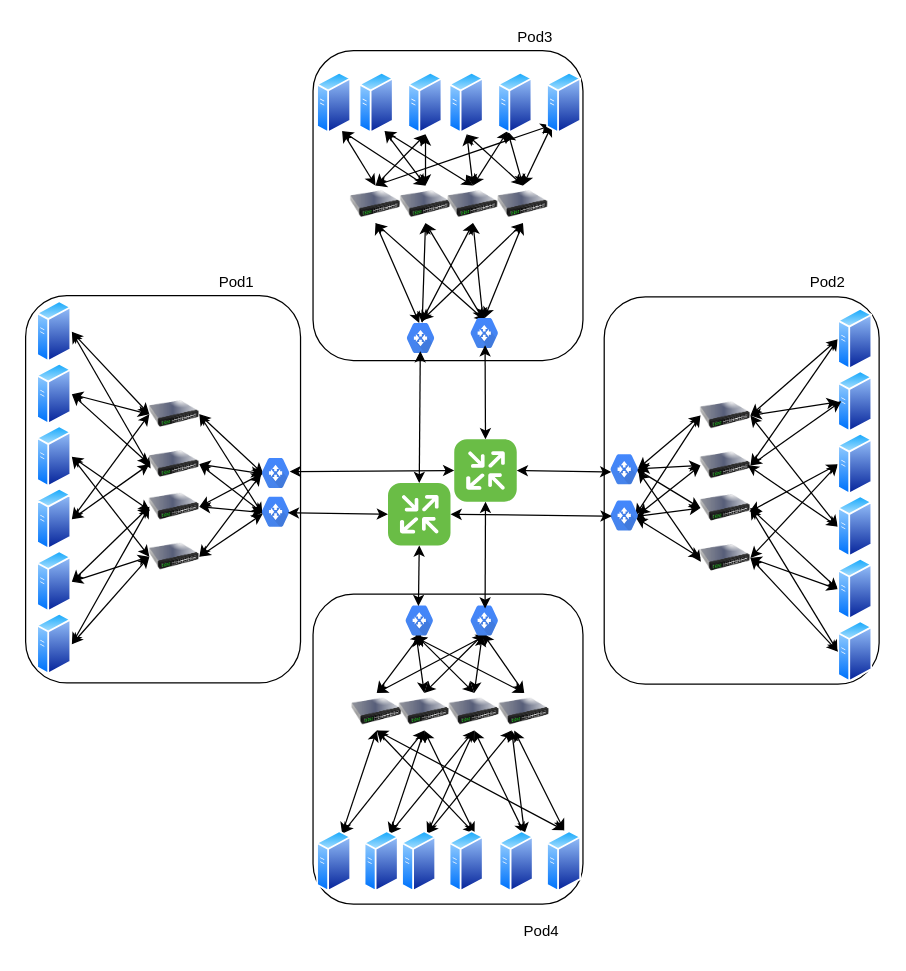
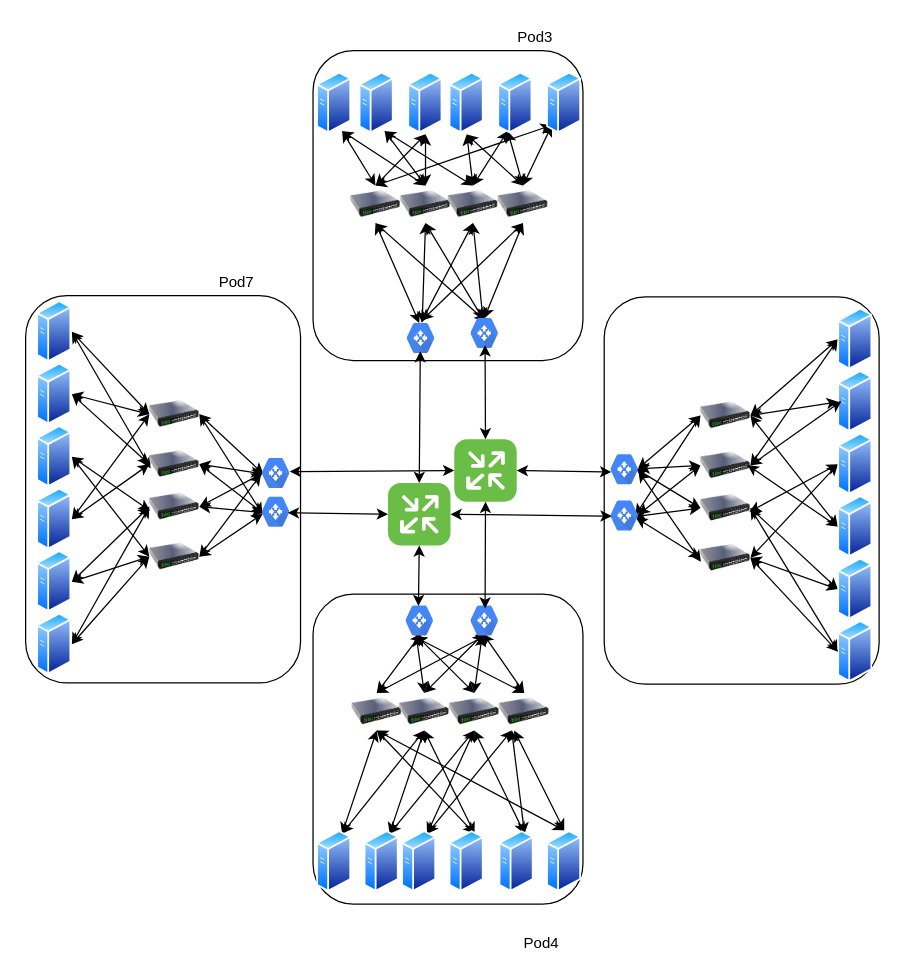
node "Pod1": label "Pod1" -> "Pod7"
node "Pod2": removed
node "Pod4": moved (542, 932) -> (542, 944)
